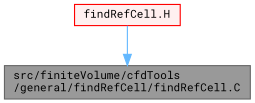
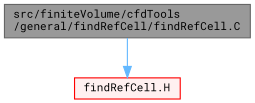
edge "findRefCell.H" -> "src/finiteVolume/cfdTools /general/findRefCell/findRefCell.C": reversed
